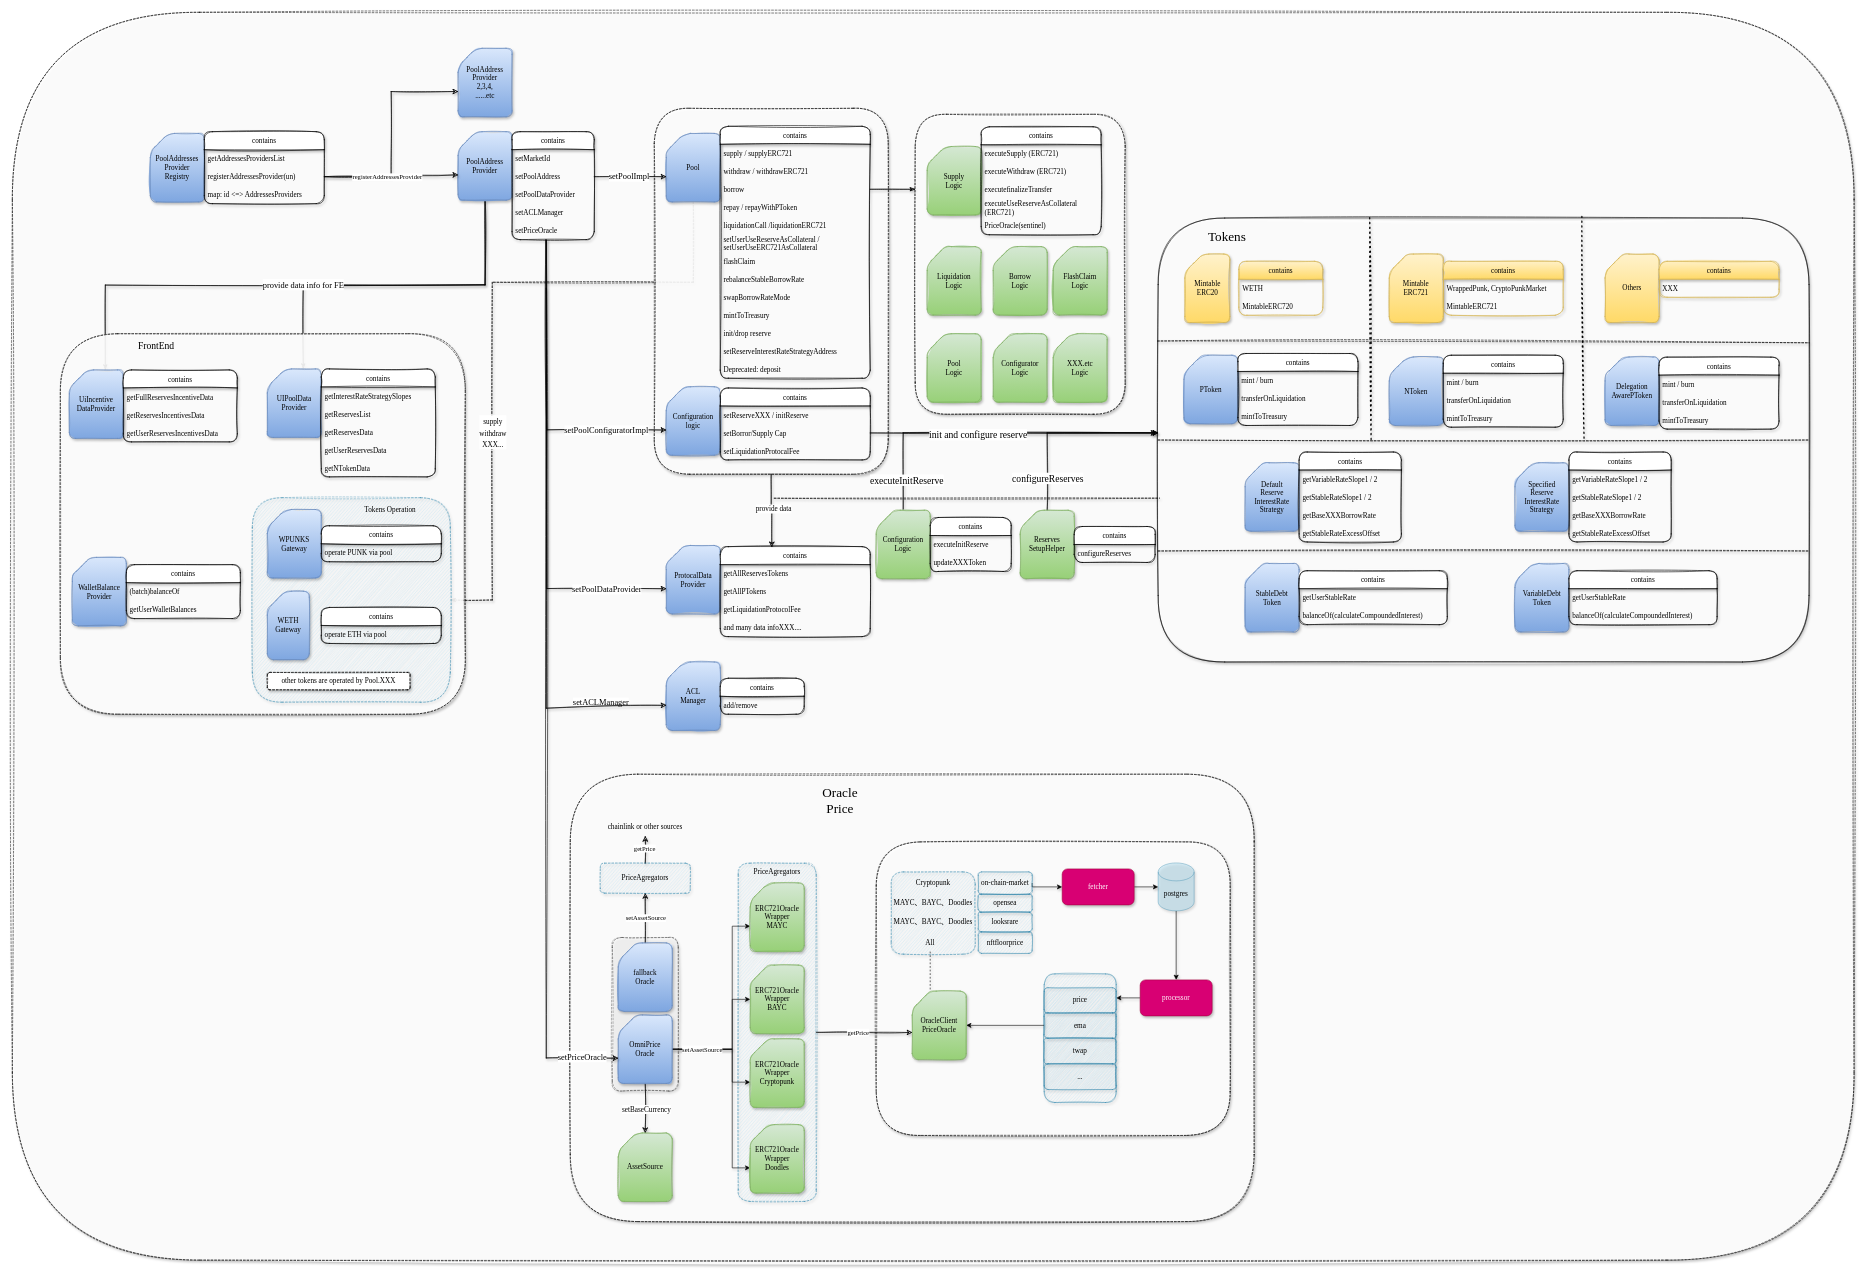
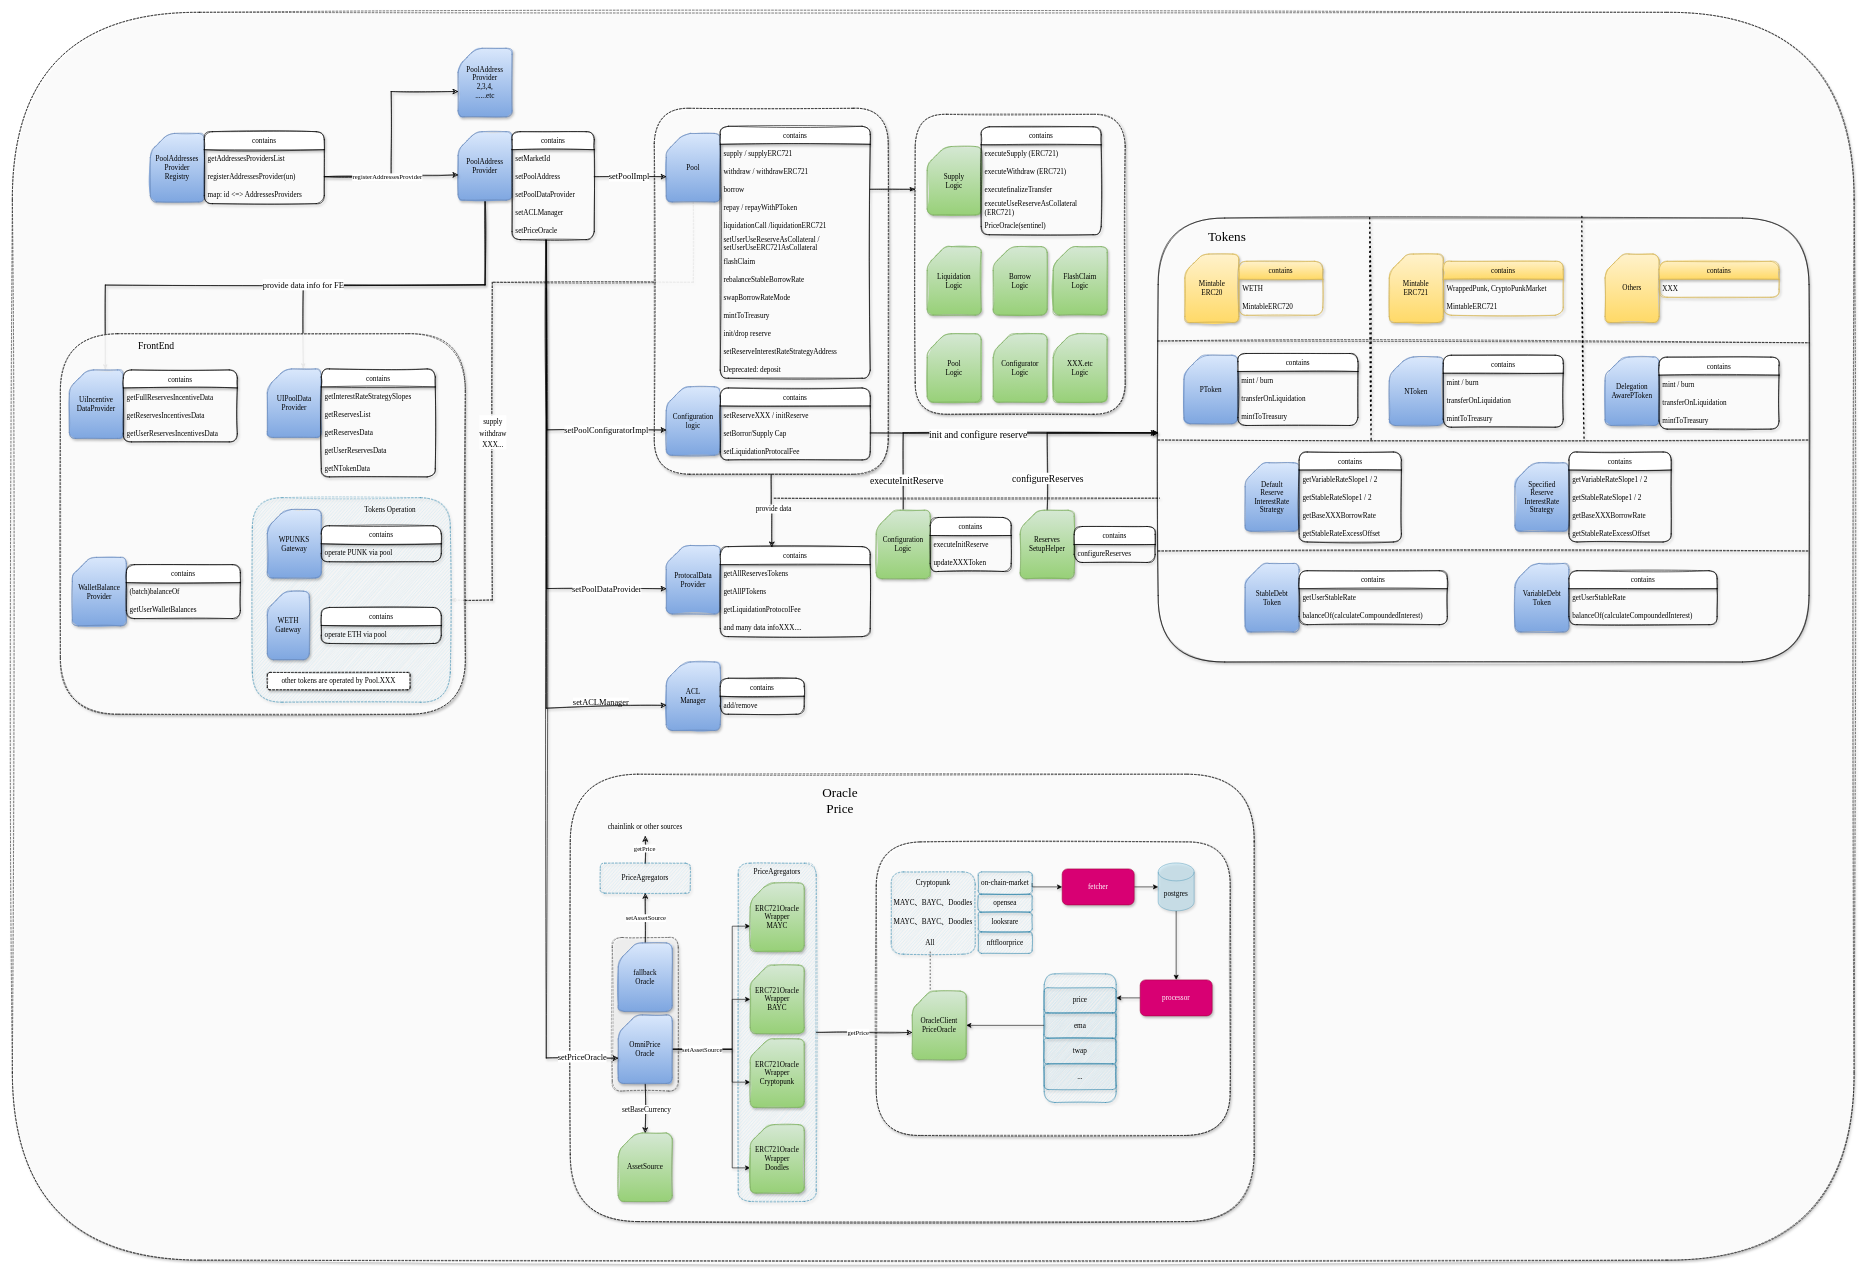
node "Mintable ERC20": size 45x69 -> 54x69
